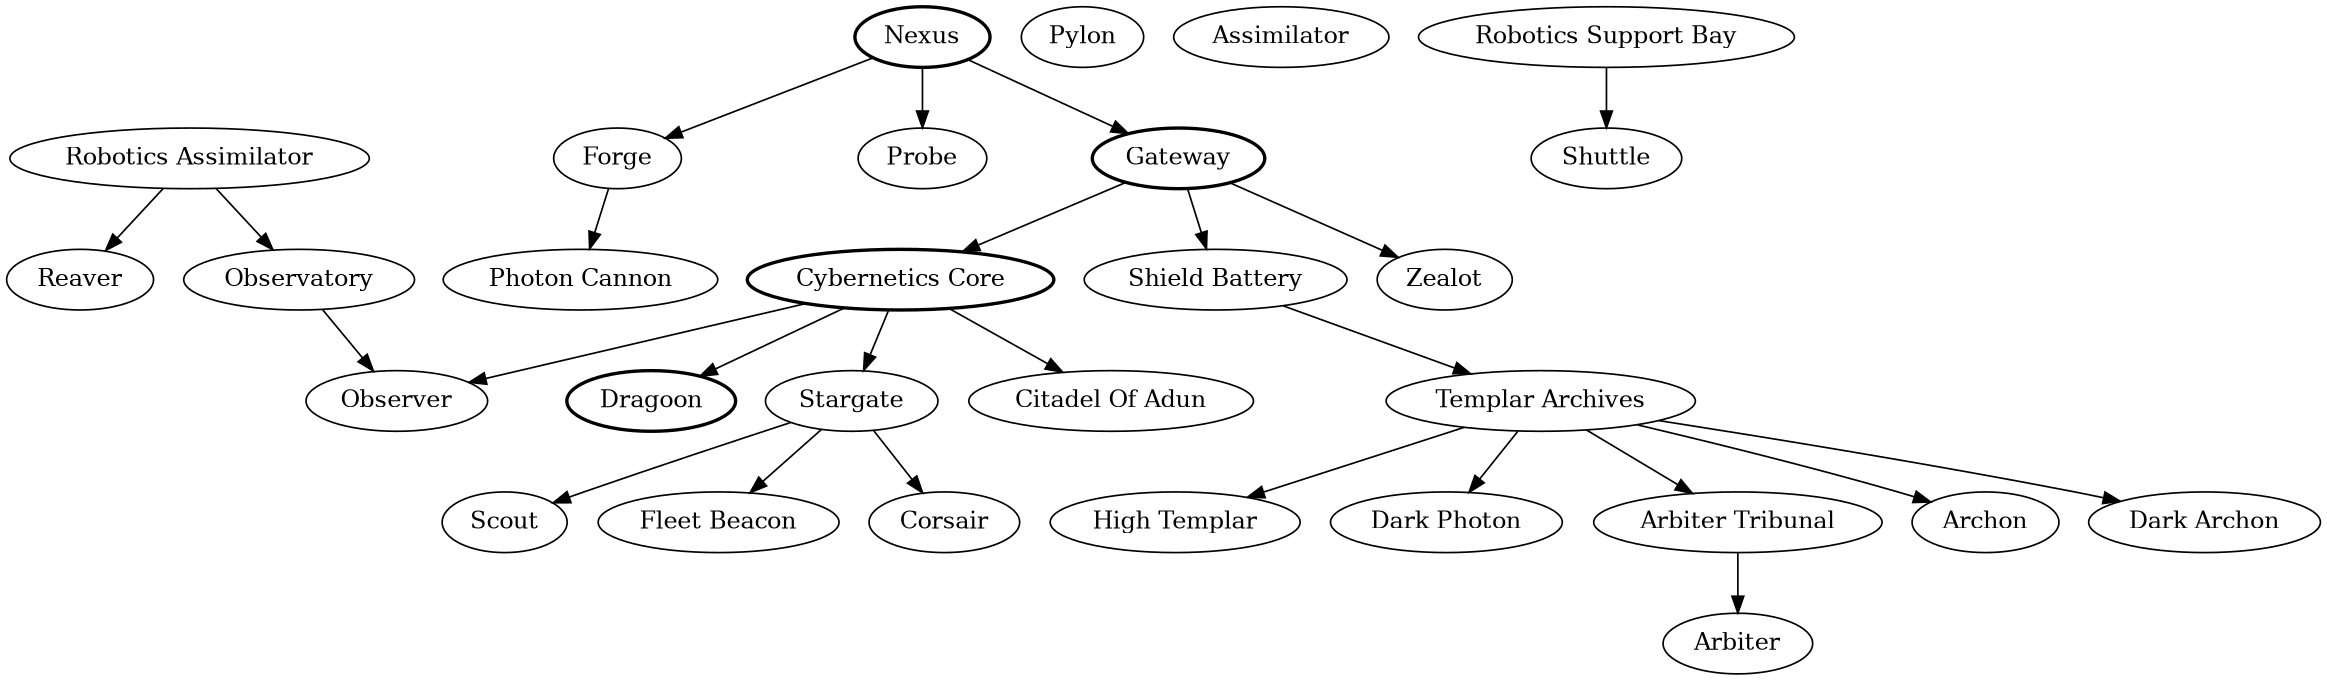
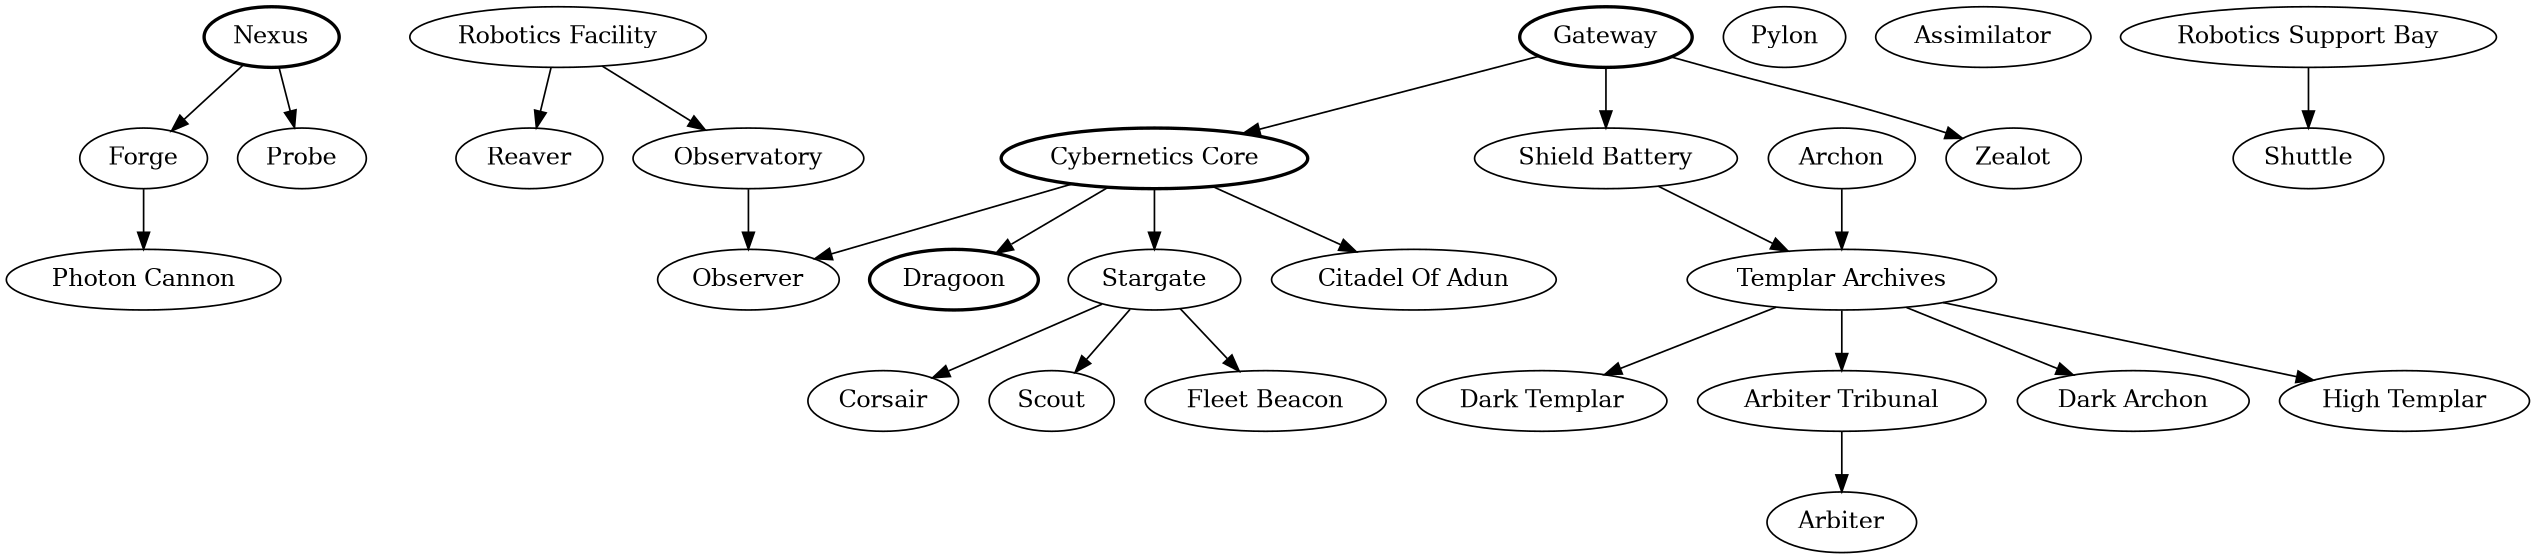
edge "Nexus" -> "Gateway": removed
node "Robotics Assimilator": label "Robotics Assimilator" -> "Robotics Facility"
edge "Templar Archives" -> "Archon": reversed
node "Dark Photon": label "Dark Photon" -> "Dark Templar"
